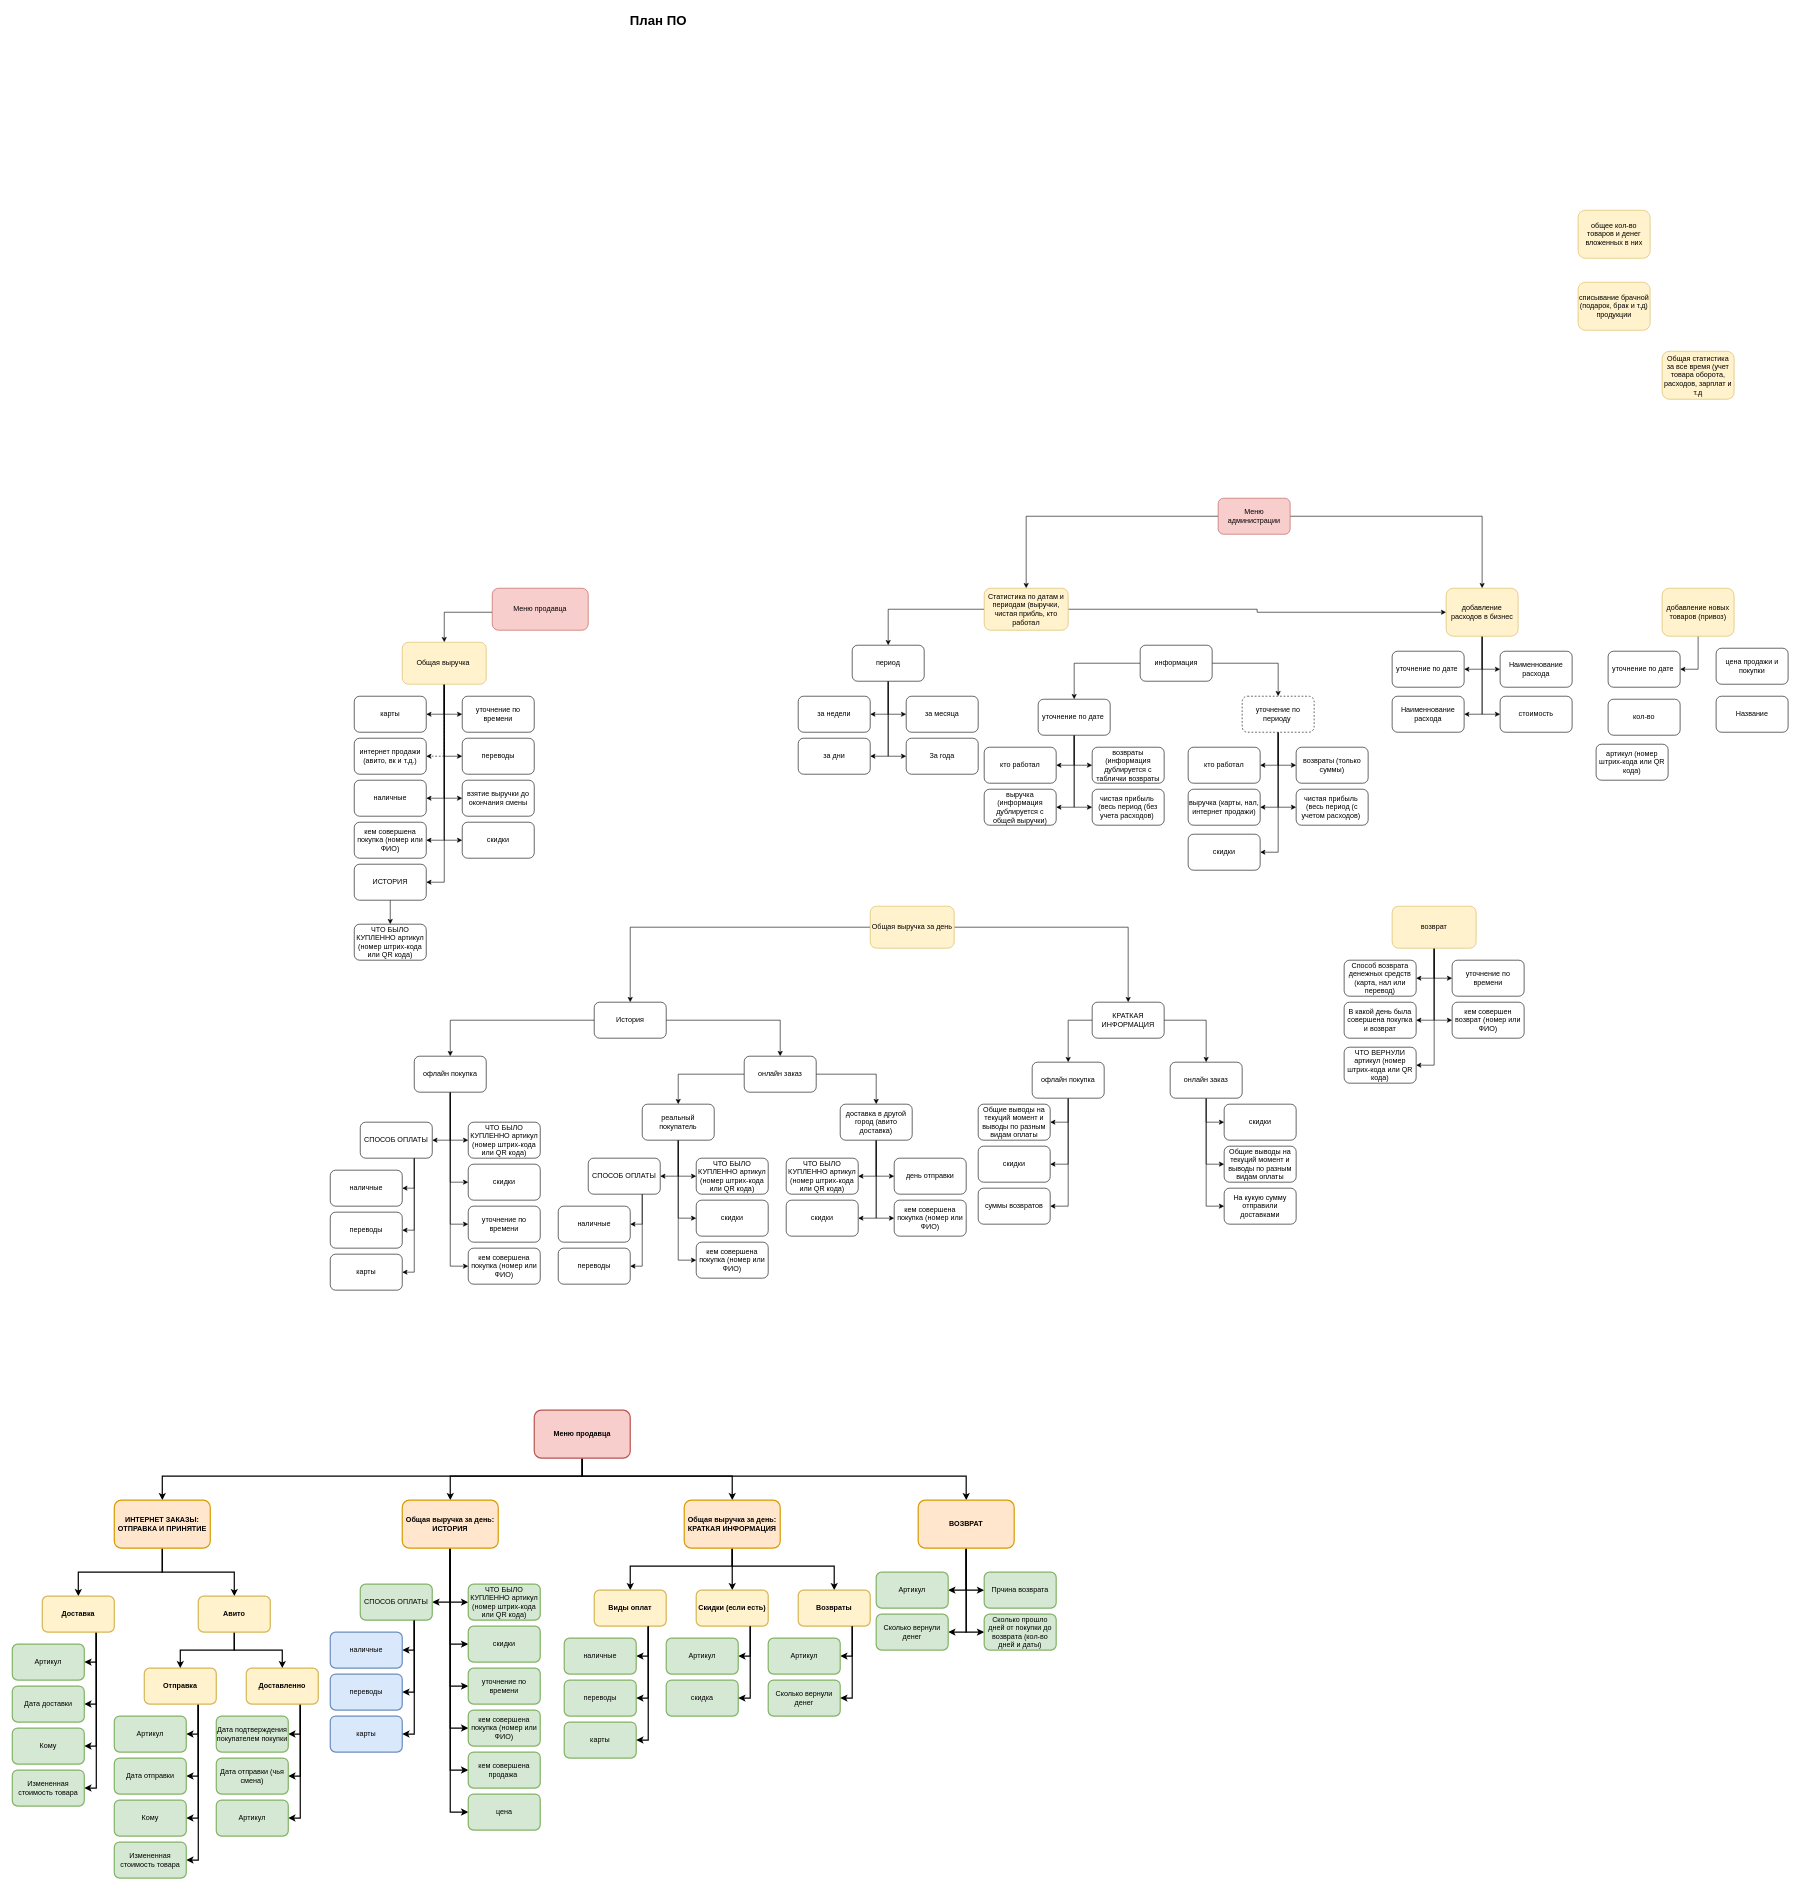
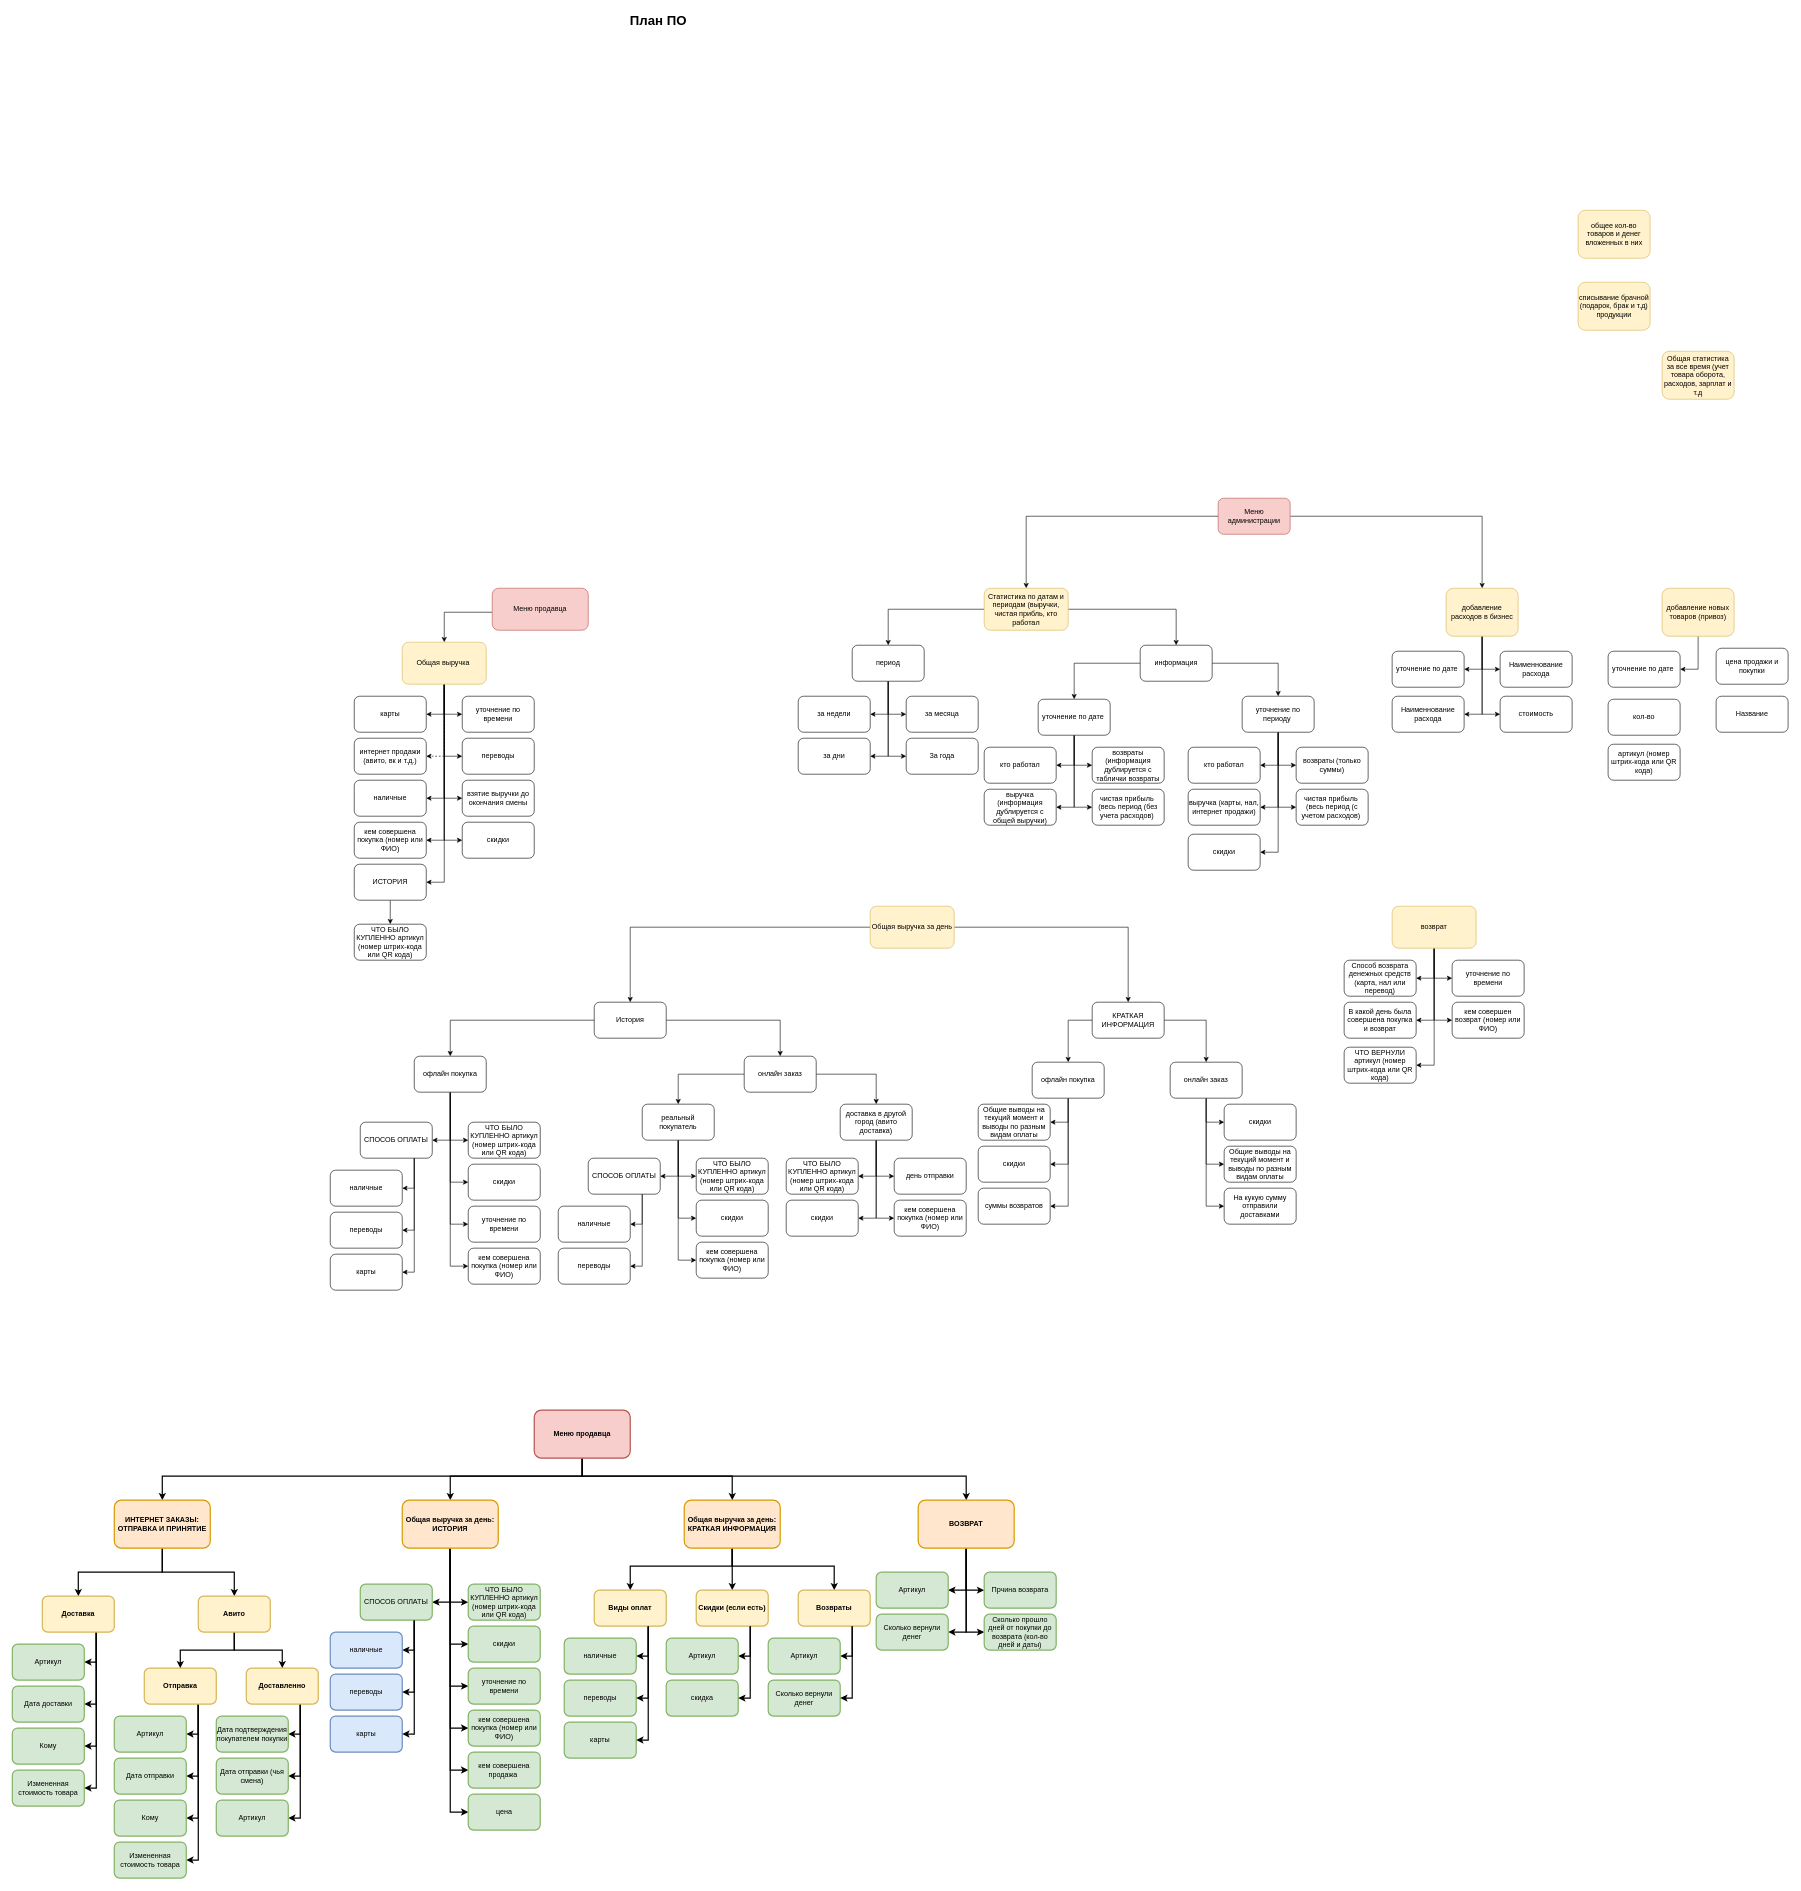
edge "Статистика по датам и периодам (выручки, чистая прибль, кто работал" -> "добавление расходов в бизнес": now "Статистика по датам и периодам (выручки, чистая прибль, кто работал" -> "информация"
node "уточнение по периоду": style dashed -> solid
node "артикул (номер штрих-кода или QR кода)": moved (1632, 762) -> (1644, 762)
